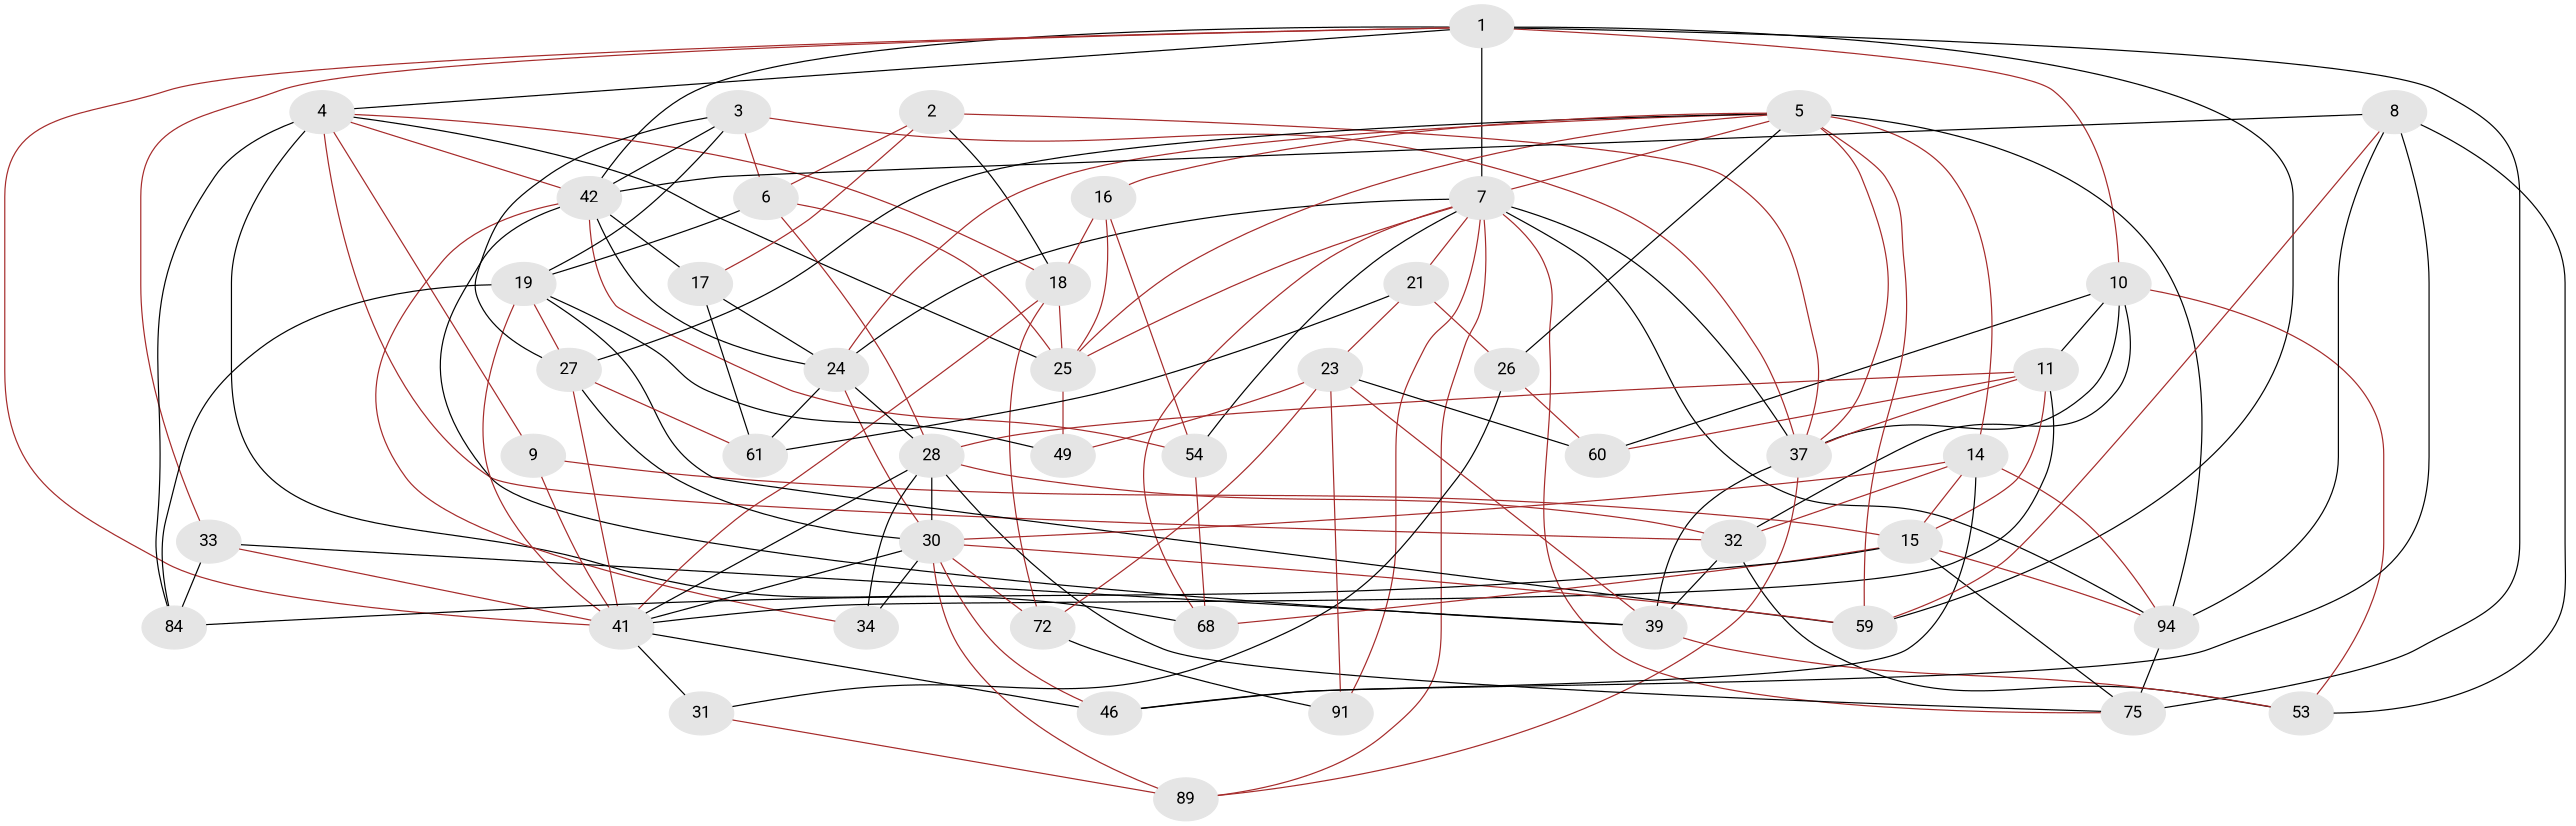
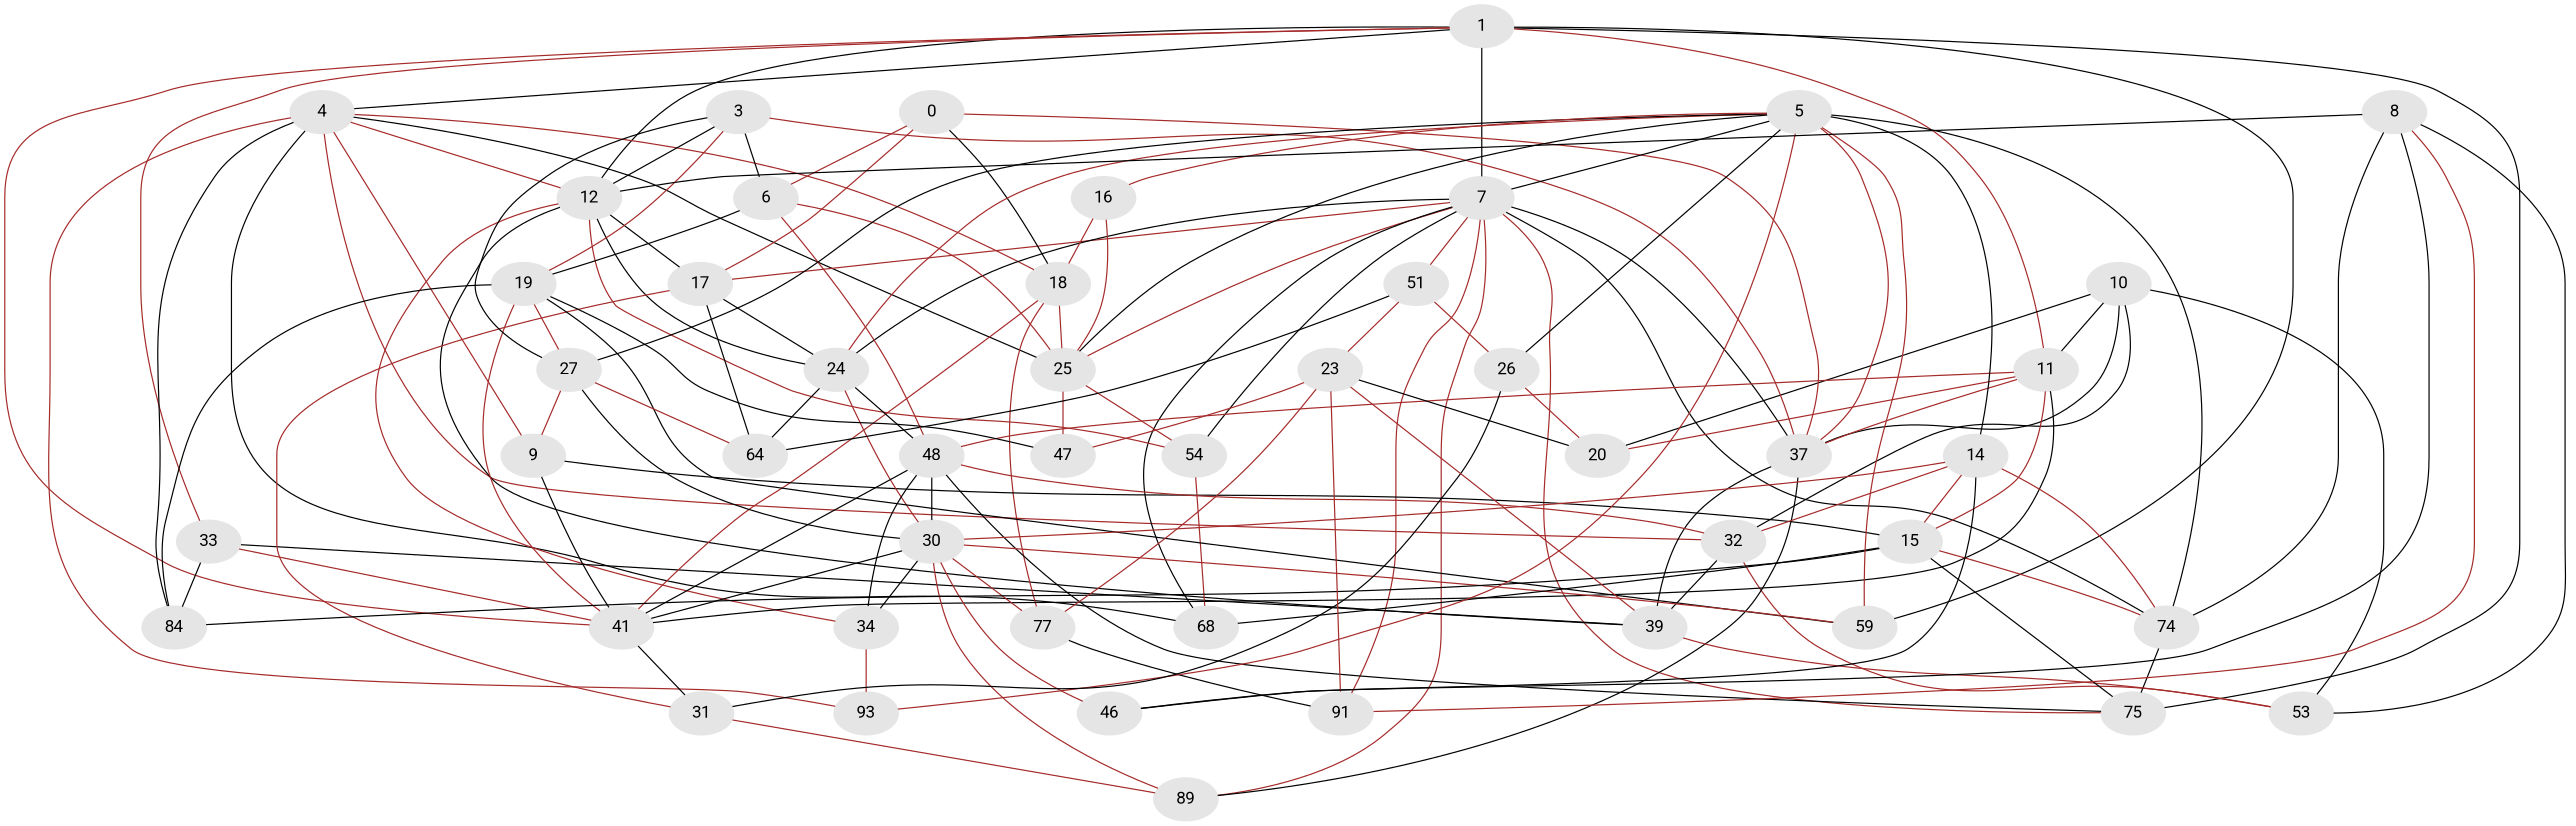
edge "1" -- "10": now "1" -- "11"
node "2": label "2" -> "0"
edge "5" -- "7": color brown -> black
edge "3" -- "6": color brown -> black
edge "5" -- "25": color brown -> black
node "42": label "42" -> "12"
edge "3" -- "19": color black -> brown
edge "7" -- "17": added
edge "5" -- "14": color brown -> black
node "21": label "21" -> "51"
edge "16" -- "54": now "25" -- "54"
edge "7" -- "68": color brown -> black
edge "8" -- "59": now "8" -- "91"
edge "10" -- "53": color brown -> black
node "61": label "61" -> "64"
node "28": label "28" -> "48"
node "49": label "49" -> "47"
node "60": label "60" -> "20"
edge "9" -- "15": color brown -> black
edge "17" -- "31": added
edge "27" -- "41": now "27" -- "9"
edge "9" -- "41": color brown -> black
edge "15" -- "68": color brown -> black
node "72": label "72" -> "77"
node "94": label "94" -> "74"
edge "41" -- "46": removed
edge "32" -- "53": color black -> brown
node "93": added
edge "37" -- "89": color brown -> black
